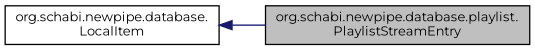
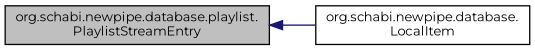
edge "org.schabi.newpipe.database.playlist. PlaylistStreamEntry" -> "org.schabi.newpipe.database. LocalItem": reversed
